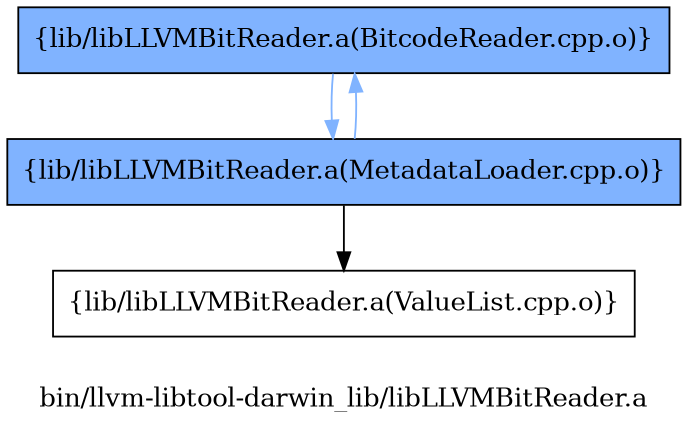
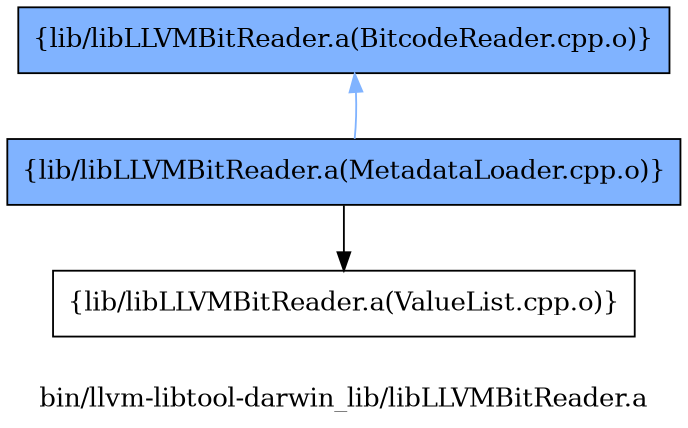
edge "{lib/libLLVMBitReader.a(BitcodeReader.cpp.o)}" -> "{lib/libLLVMBitReader.a(MetadataLoader.cpp.o)}": removed
